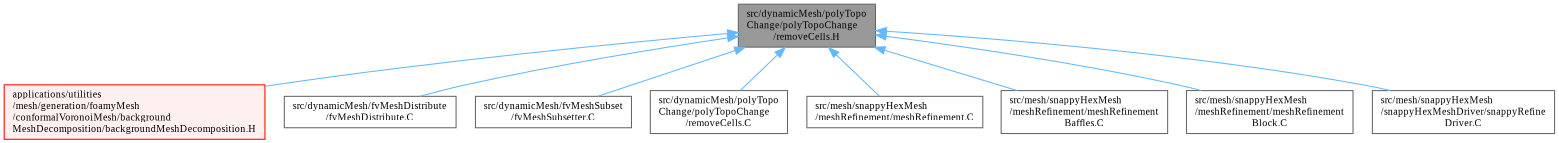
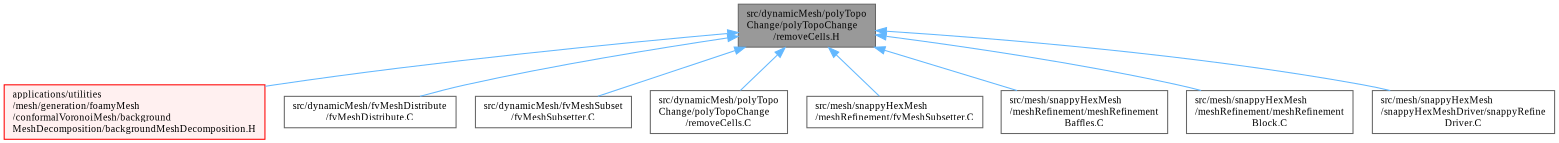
node "src/mesh/snappyHexMesh /meshRefinement/meshRefinement.C": label "src/mesh/snappyHexMesh /meshRefinement/meshRefinement.C" -> "src/mesh/snappyHexMesh /meshRefinement/fvMeshSubsetter.C"
